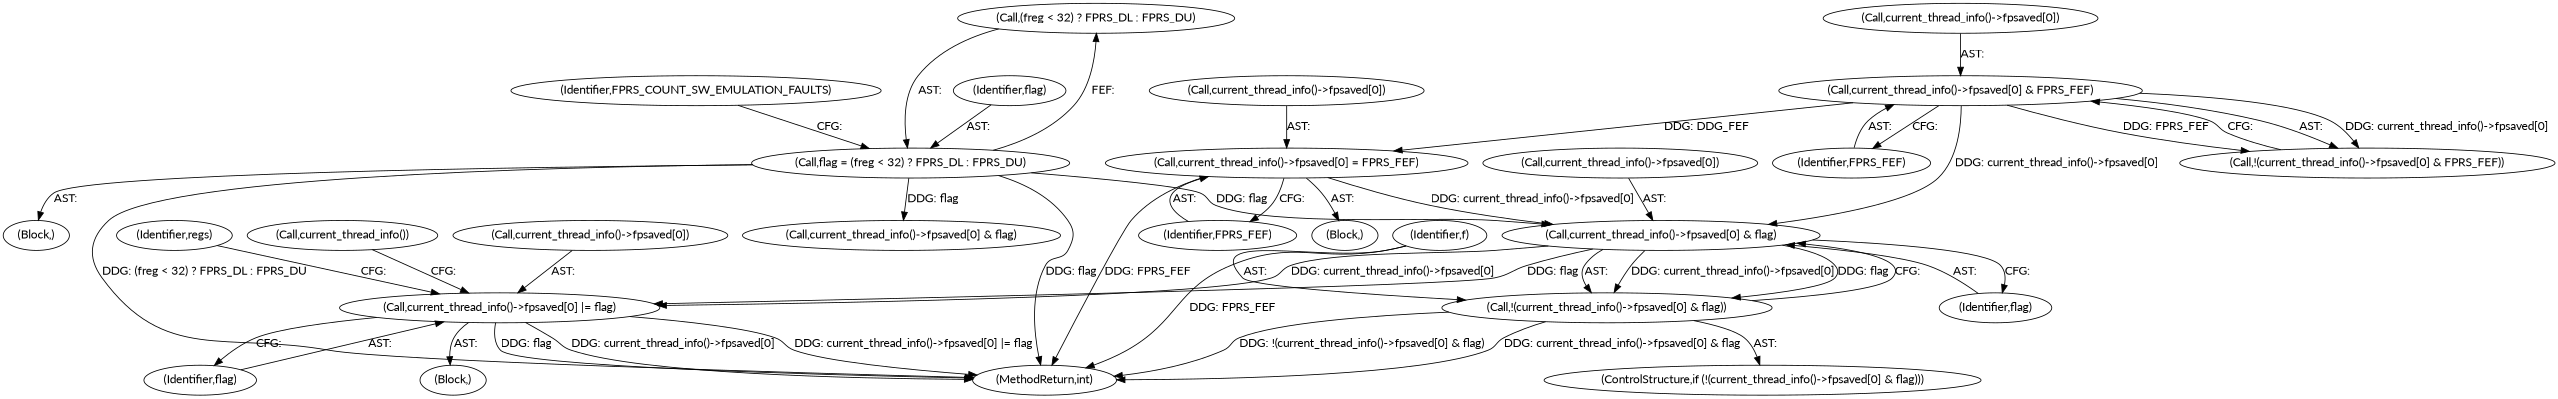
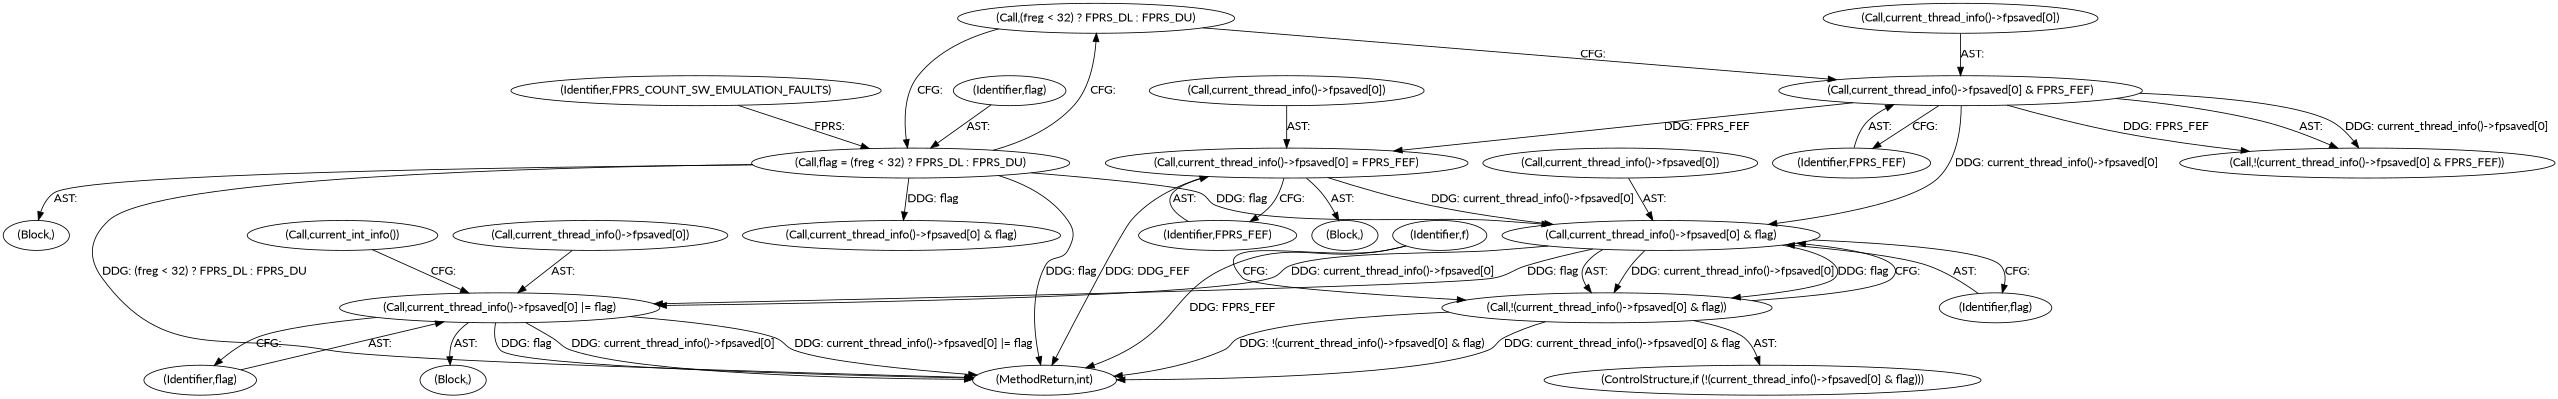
edge "(Call,(freg < 32) ? FPRS_DL : FPRS_DU)" -> "(Call,flag = (freg < 32) ? FPRS_DL : FPRS_DU)": label "AST: " -> "CFG: "
edge "(Call,flag = (freg < 32) ? FPRS_DL : FPRS_DU)" -> "(Call,(freg < 32) ? FPRS_DL : FPRS_DU)": label "FEF: " -> "CFG: "
edge "(Call,!(current_thread_info()->fpsaved[0] & FPRS_FEF))" -> "(Call,current_thread_info()->fpsaved[0] & FPRS_FEF)": now "(Call,(freg < 32) ? FPRS_DL : FPRS_DU)" -> "(Call,current_thread_info()->fpsaved[0] & FPRS_FEF)"
edge "(Identifier,FPRS_COUNT_SW_EMULATION_FAULTS)" -> "(Call,flag = (freg < 32) ? FPRS_DL : FPRS_DU)": label "CFG: " -> "FPRS: "
edge "(Call,current_thread_info()->fpsaved[0] & FPRS_FEF)" -> "(Call,current_thread_info()->fpsaved[0] = FPRS_FEF)": label "DDG: DDG_FEF" -> "DDG: FPRS_FEF"
node "(Identifier,regs)": removed
node "(Call,current_thread_info())": label "(Call,current_thread_info())" -> "(Call,current_int_info())"
edge "(Call,current_thread_info()->fpsaved[0] = FPRS_FEF)" -> "(MethodReturn,int)": label "DDG: FPRS_FEF" -> "DDG: DDG_FEF"
edge "(Identifier,f)" -> "(Call,!(current_thread_info()->fpsaved[0] & flag))": label "AST: " -> "CFG: "
